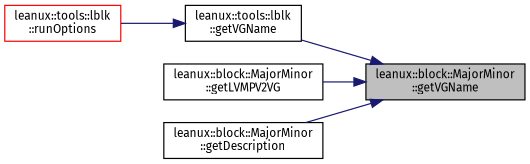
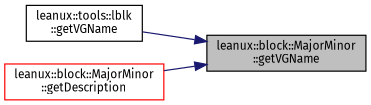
node "leanux::tools::lblk ::runOptions": removed
node "leanux::block::MajorMinor ::getLVMPV2VG": removed
node "leanux::block::MajorMinor ::getDescription": color black -> red
